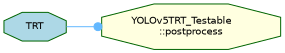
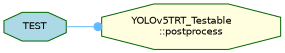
node "TRT": label "TRT" -> "TEST"
